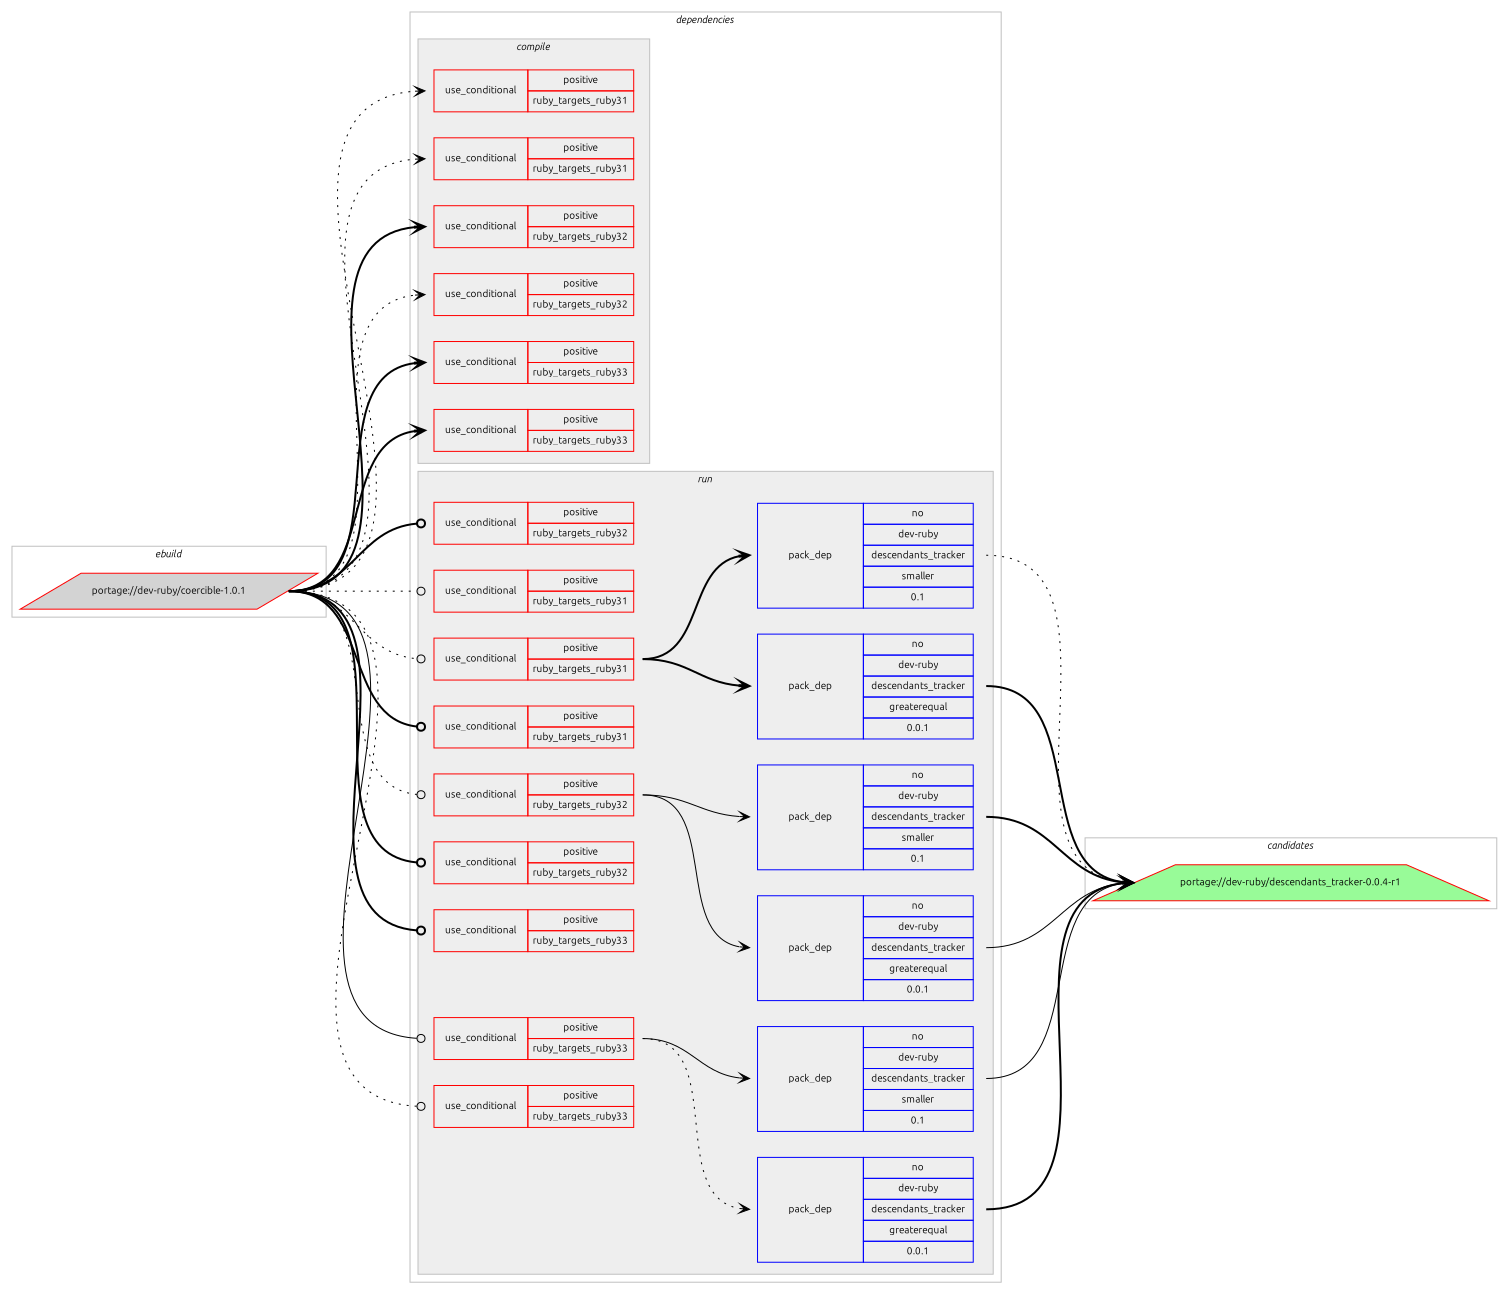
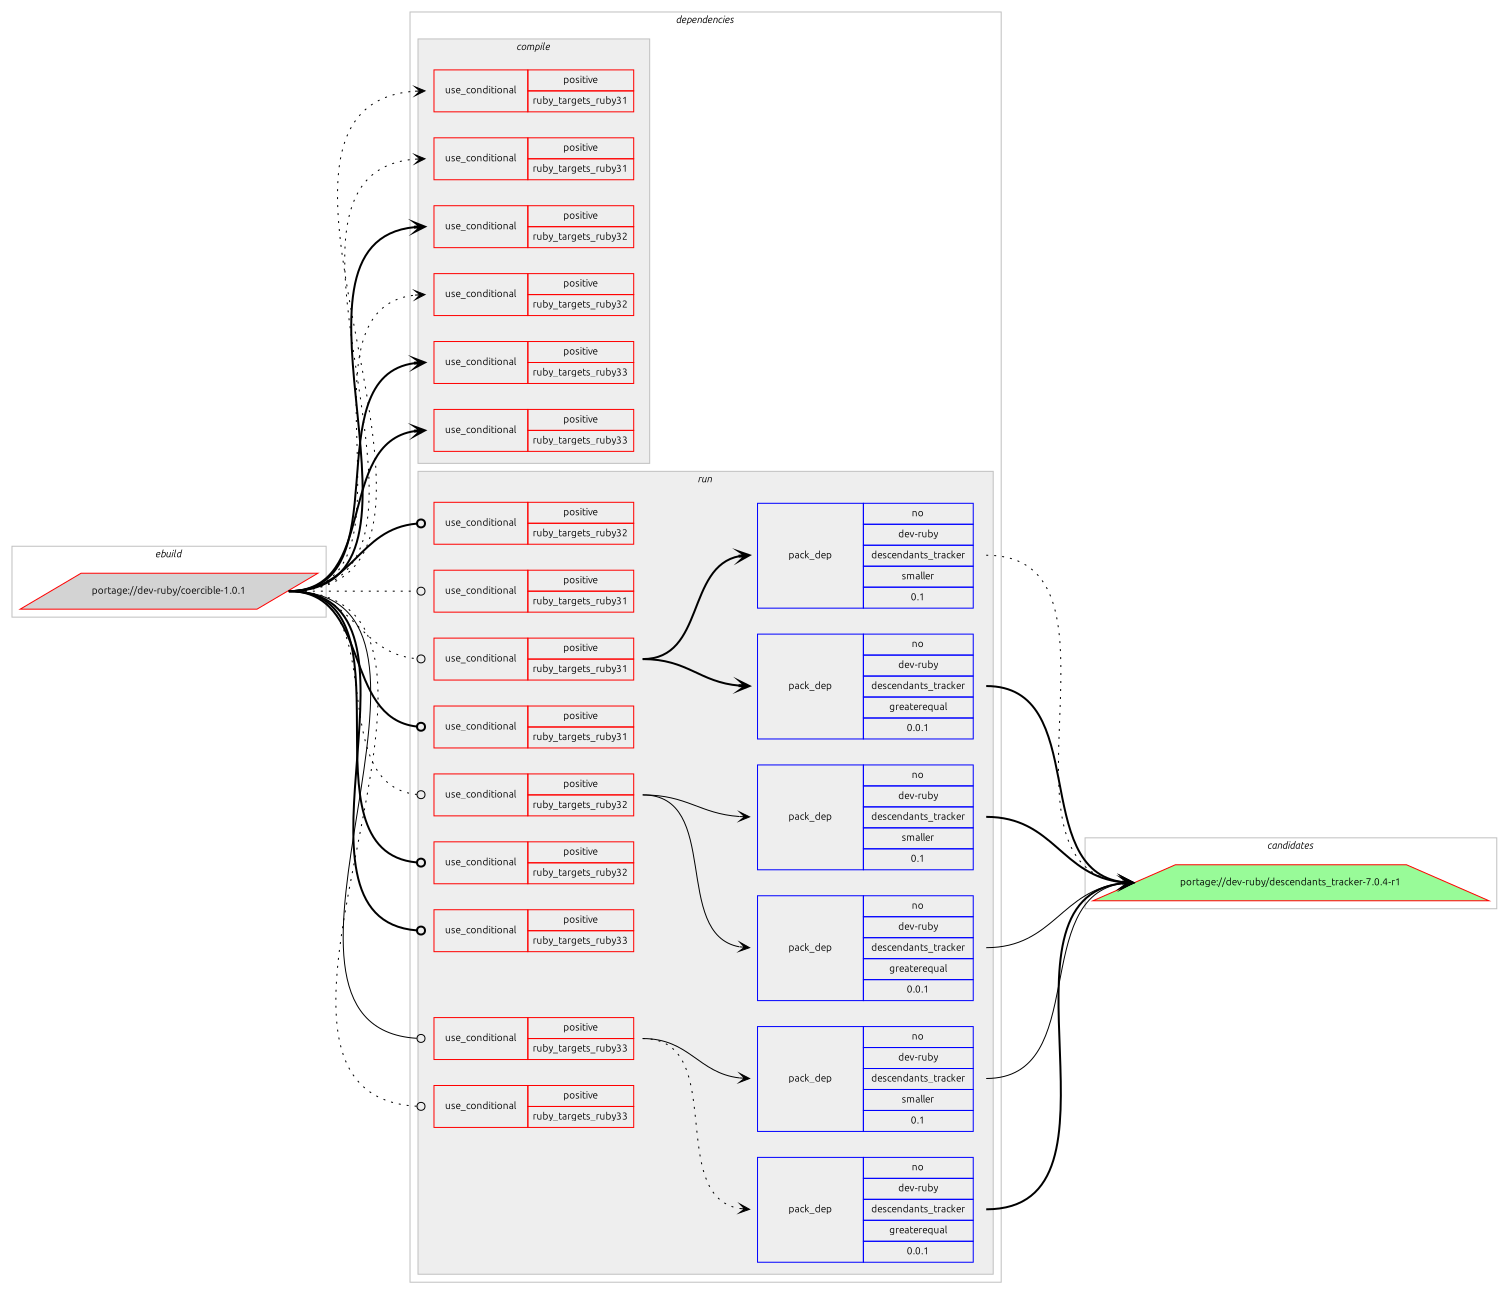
node "portage://dev-ruby/descendants_tracker-0.0.4-r1": label "portage://dev-ruby/descendants_tracker-0.0.4-r1" -> "portage://dev-ruby/descendants_tracker-7.0.4-r1"
